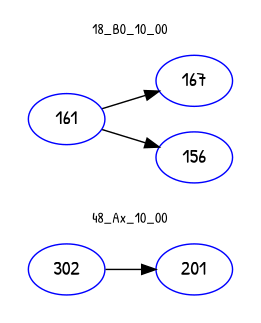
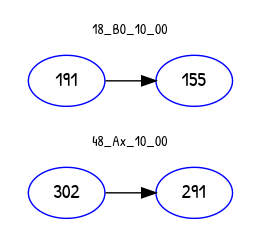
node "167": removed
node "161": label "161" -> "191"
node "156": label "156" -> "155"
node "201": label "201" -> "291"
